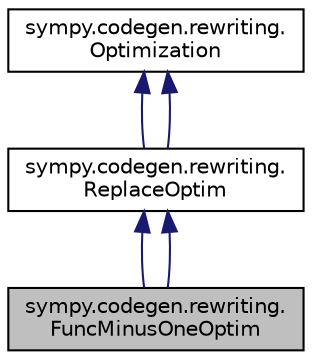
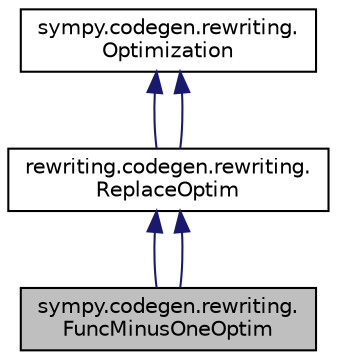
node "sympy.codegen.rewriting. ReplaceOptim": label "sympy.codegen.rewriting. ReplaceOptim" -> "rewriting.codegen.rewriting. ReplaceOptim"
